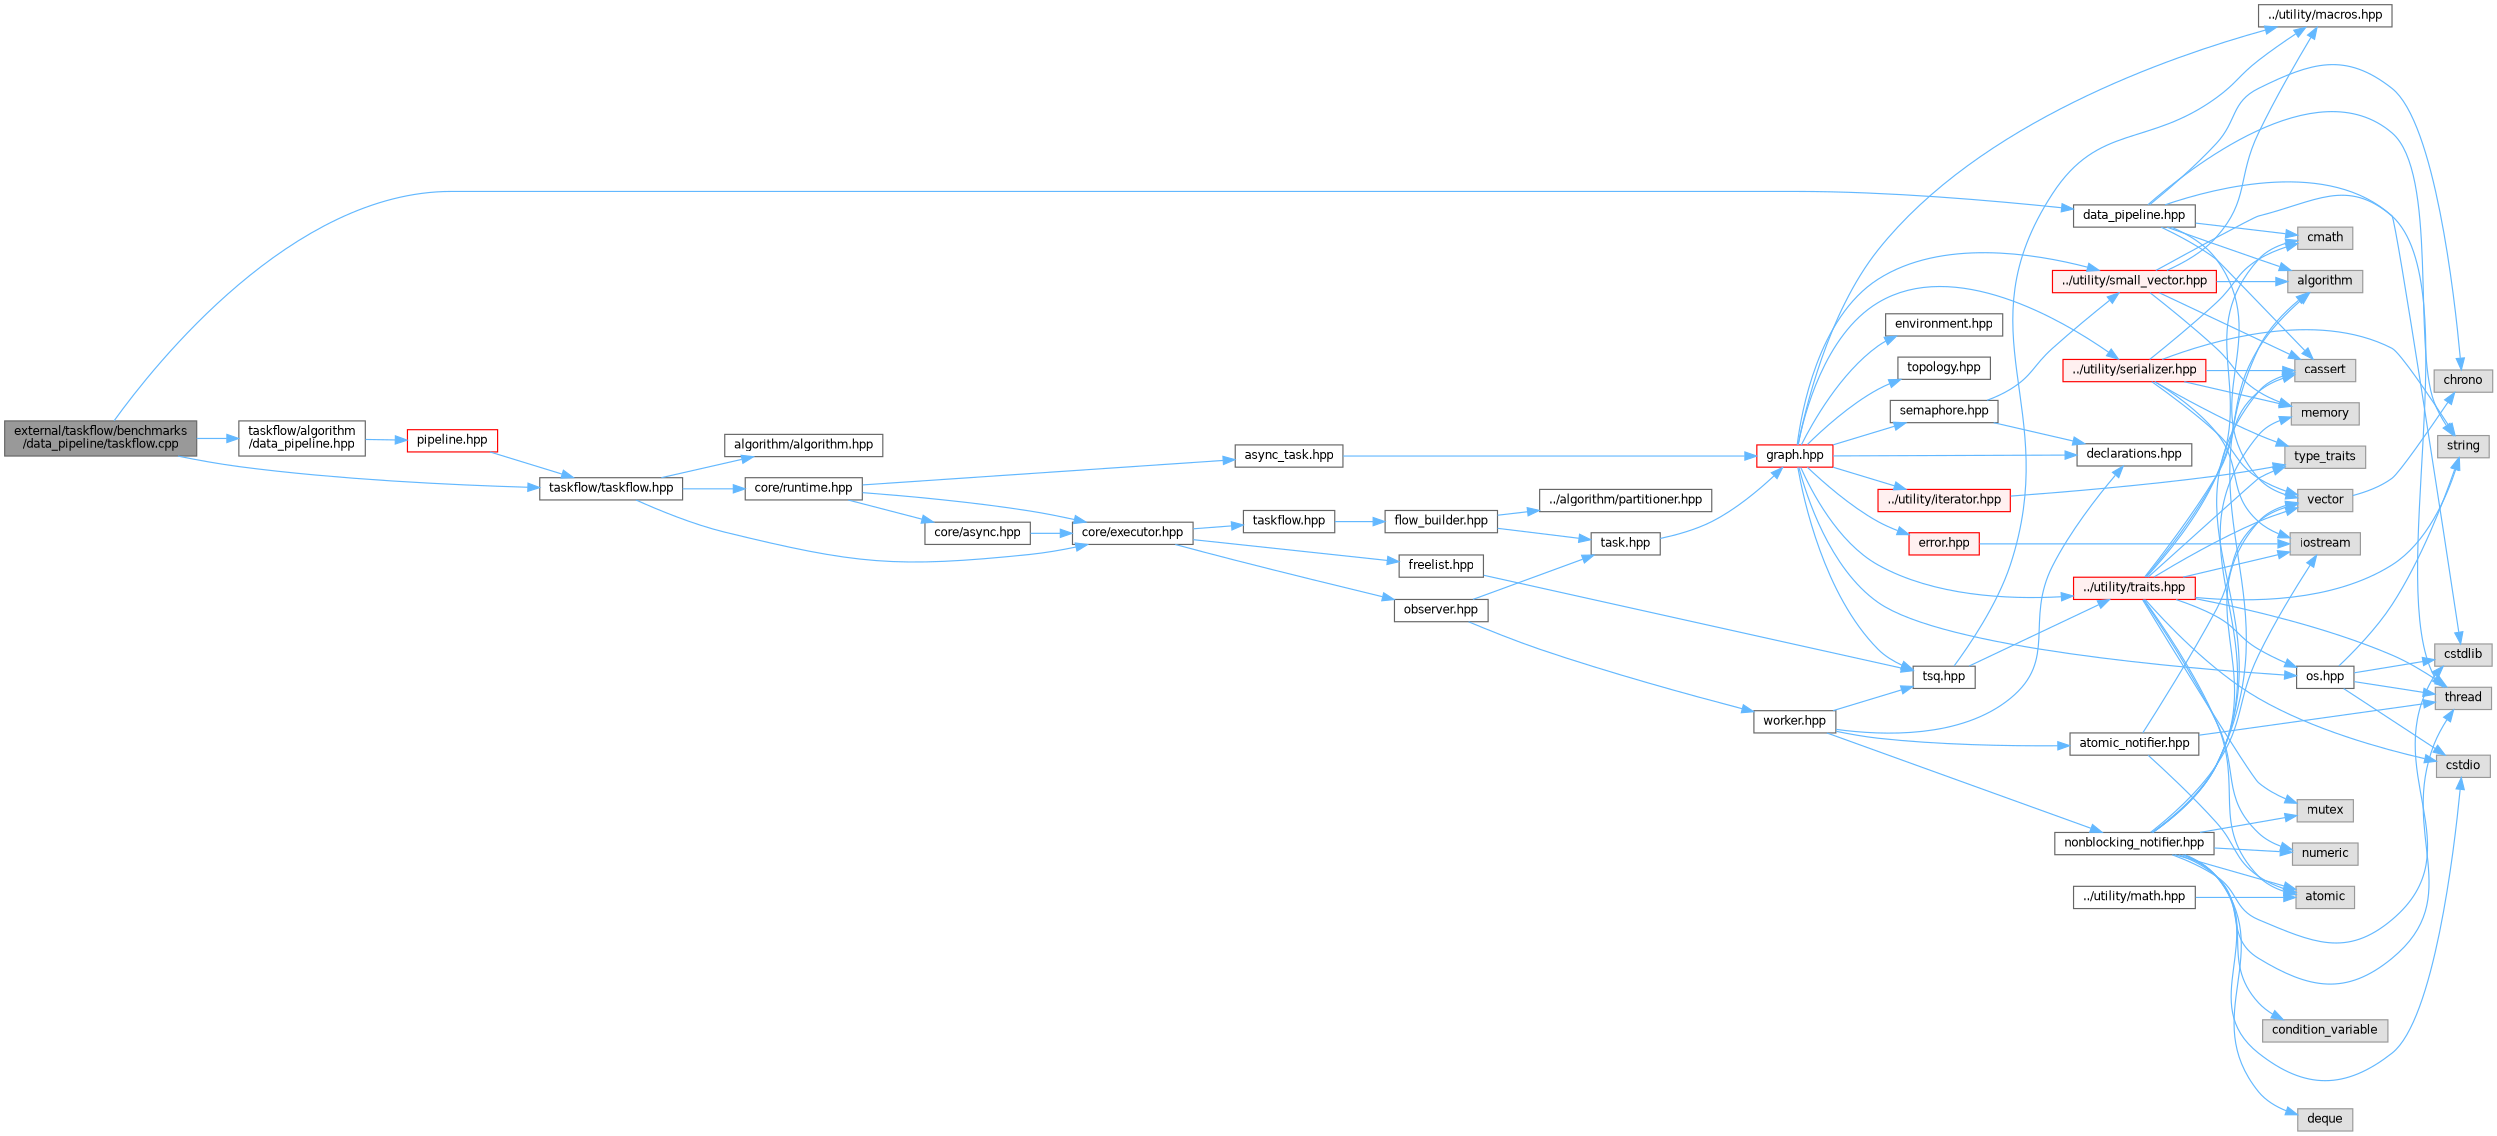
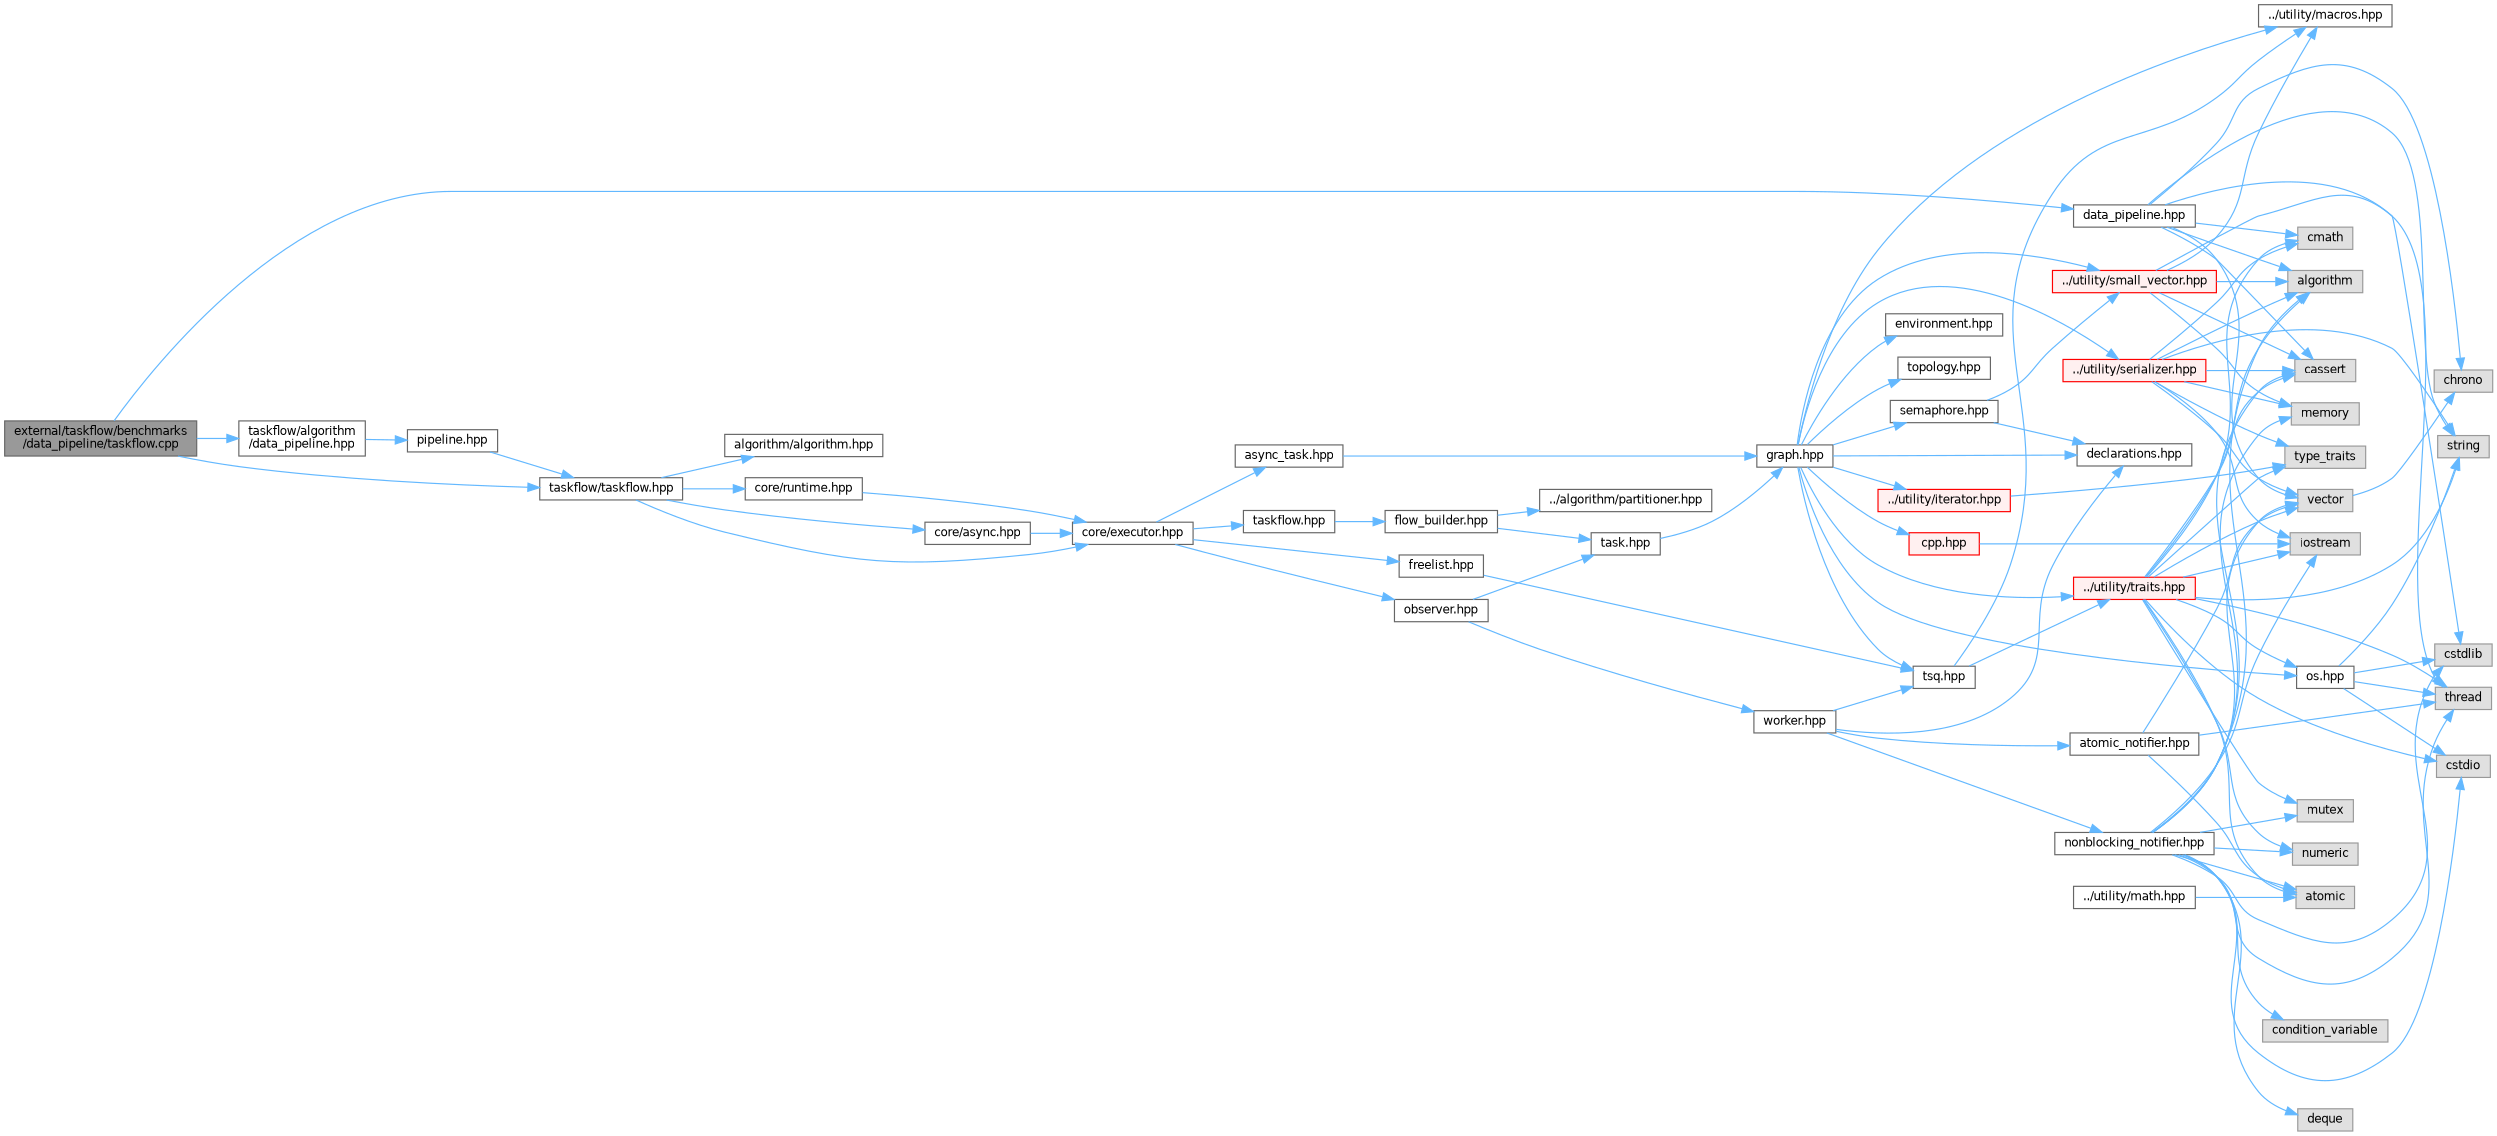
edge "../utility/serializer.hpp" -> "algorithm": added
node "pipeline.hpp": color red -> grey40
node "graph.hpp": color red -> grey40
edge "core/runtime.hpp" -> "async_task.hpp": now "core/executor.hpp" -> "async_task.hpp"
edge "core/runtime.hpp" -> "core/async.hpp": now "taskflow/taskflow.hpp" -> "core/async.hpp"
node "error.hpp": label "error.hpp" -> "cpp.hpp"
